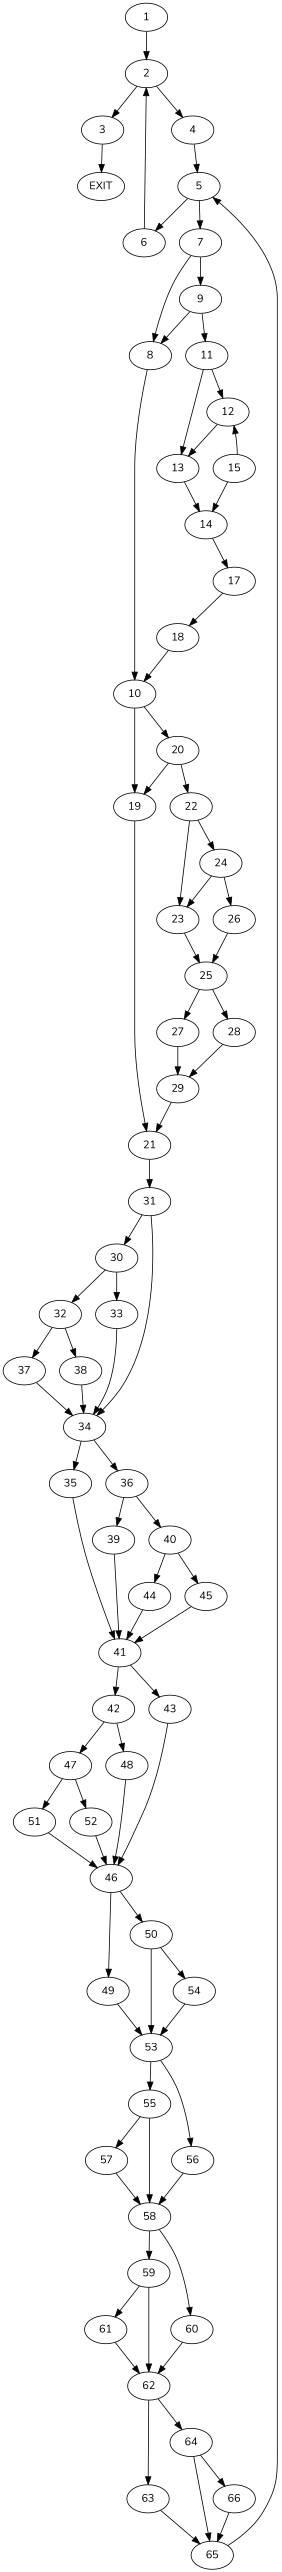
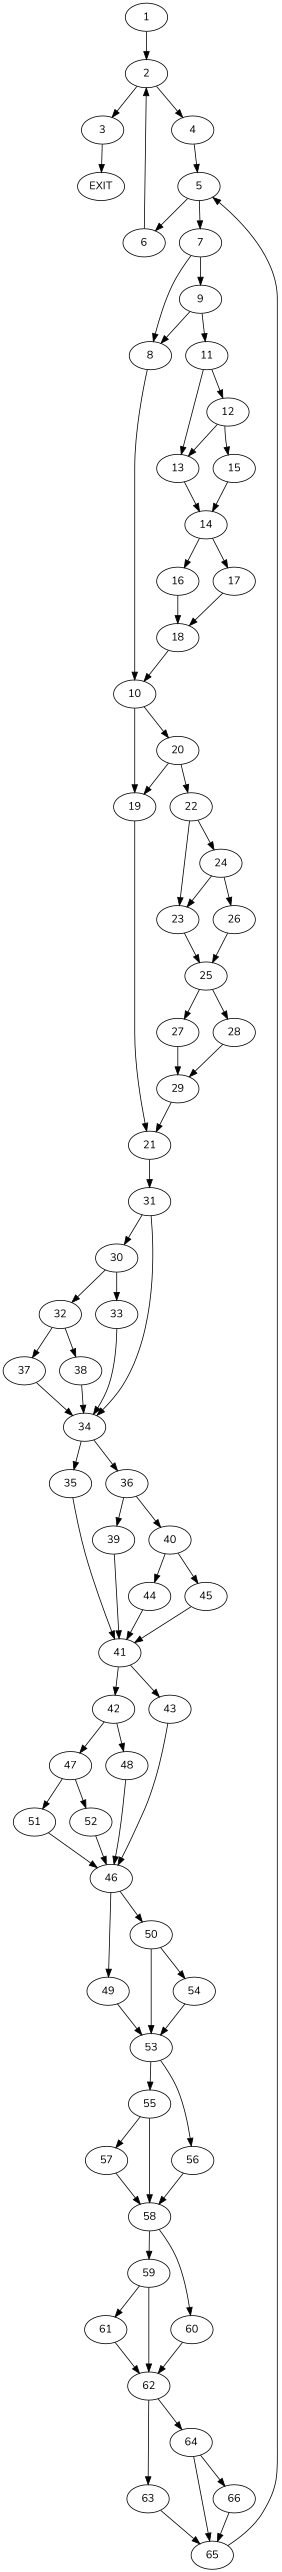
edge "15" -> "12": reversed
node "16": added
